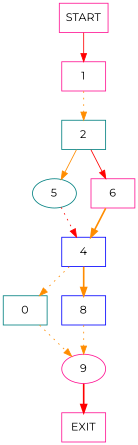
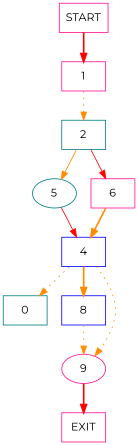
edge "START" -> "1": style solid -> bold
edge "5" -> "4": style dotted -> solid
edge "0" -> "9": now "4" -> "9"
